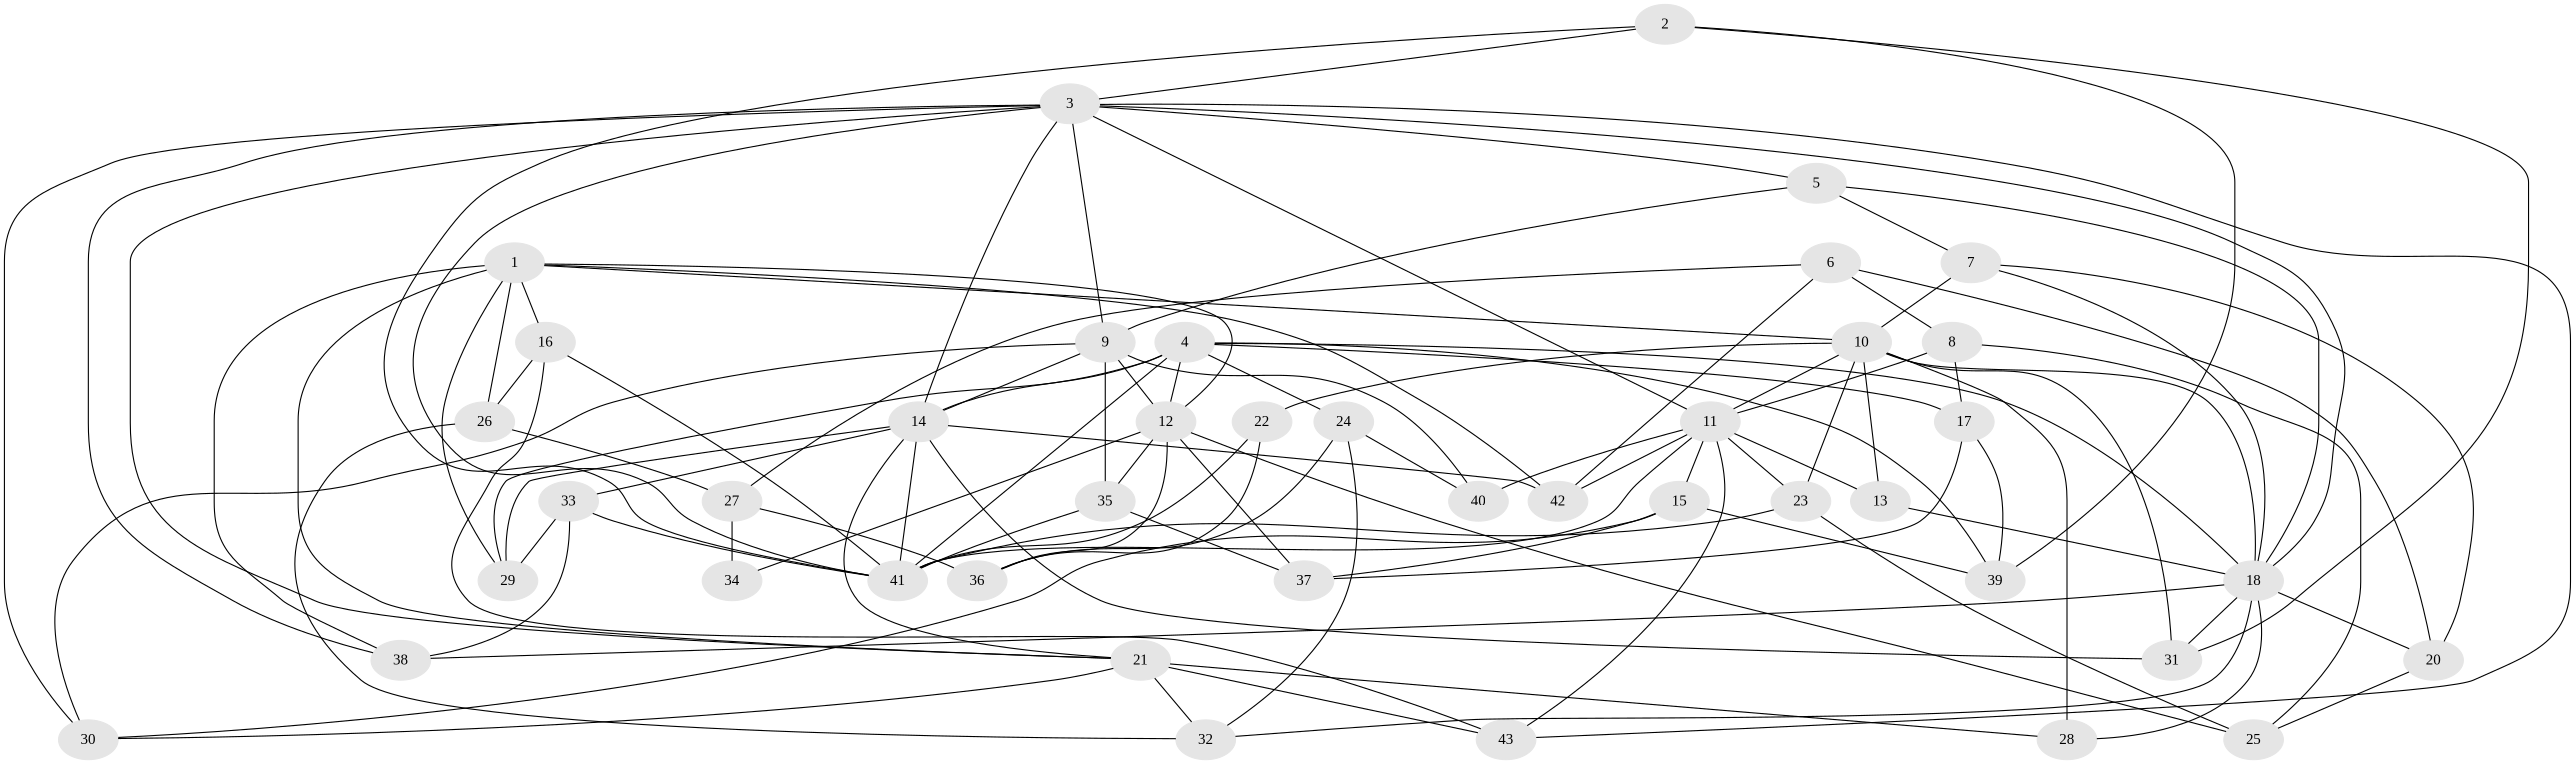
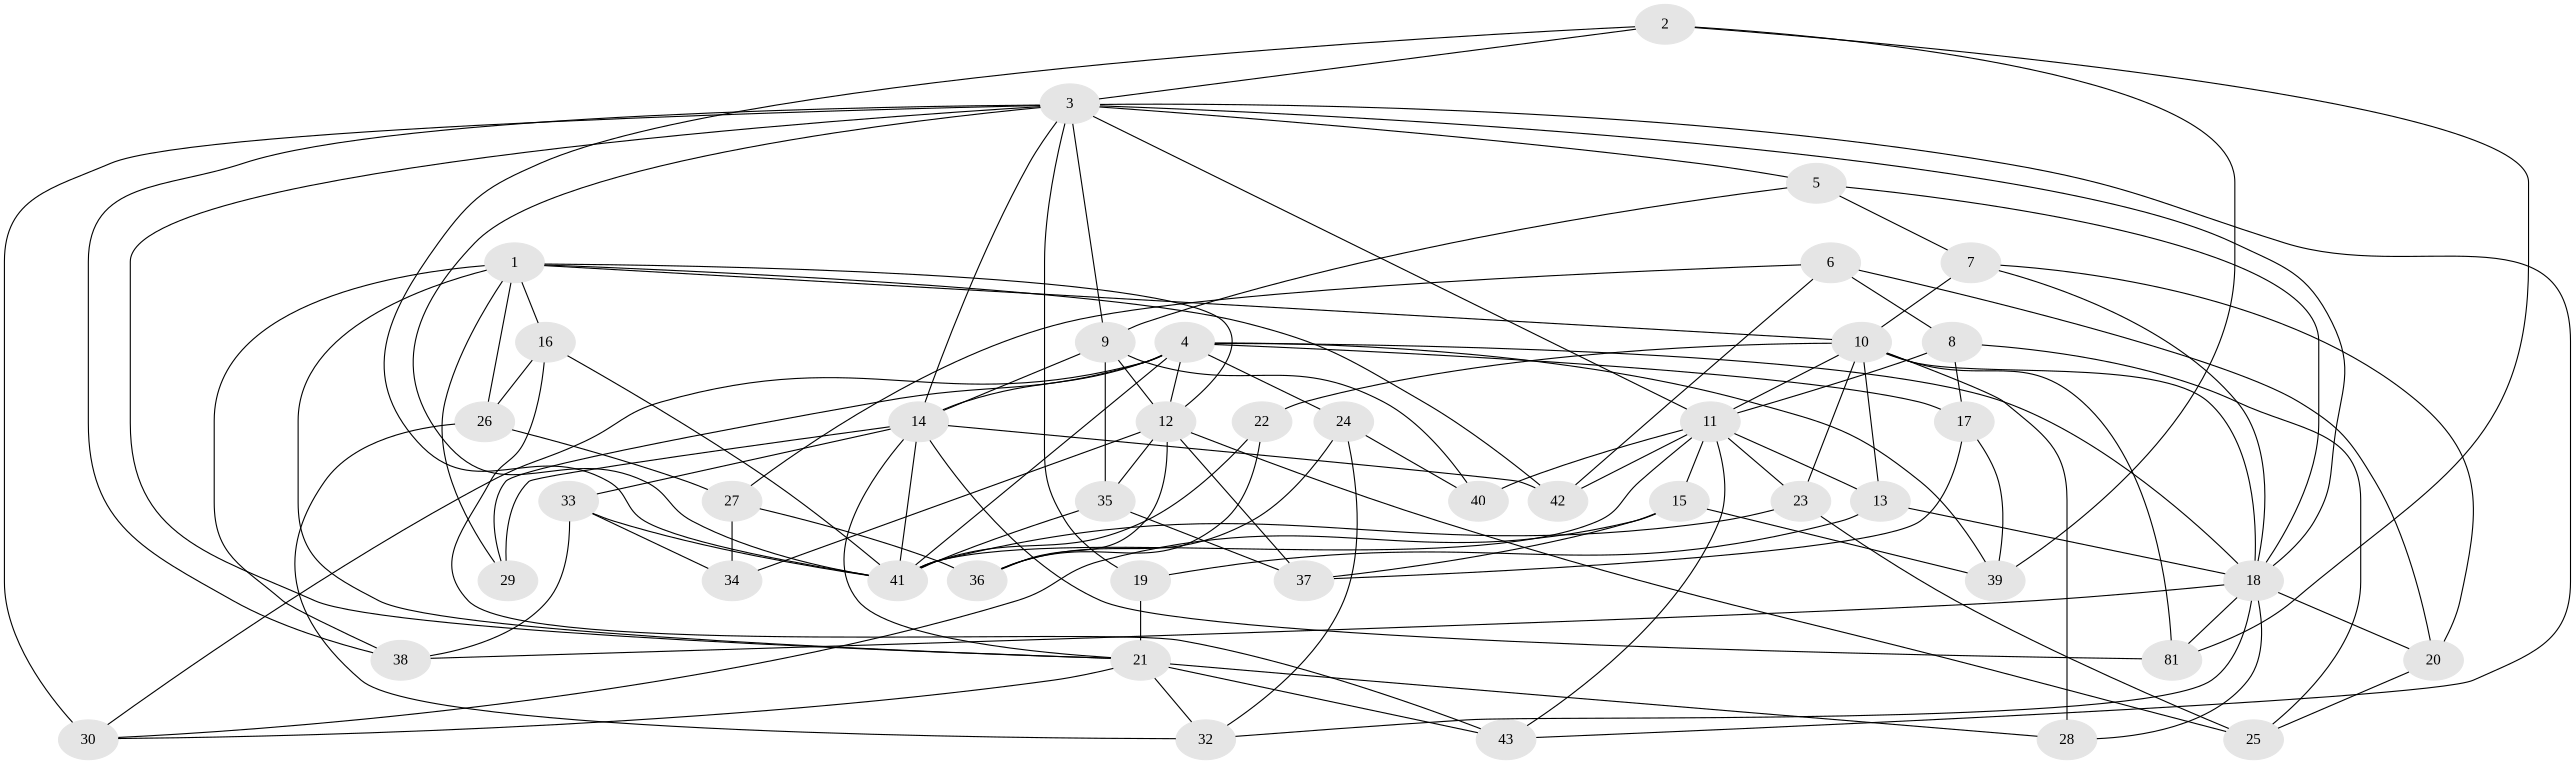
edge "9" -- "30": now "4" -- "30"
edge "33" -- "29": now "33" -- "34"
node "19": added
node "31": label "31" -> "81"
